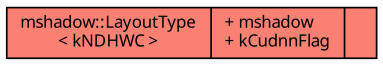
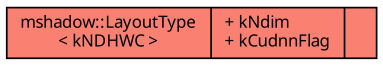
node "mshadow::LayoutType": text "+ mshadow" -> "+ kNdim"
